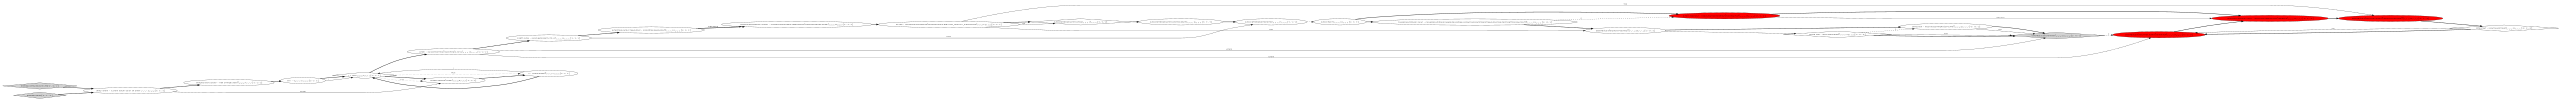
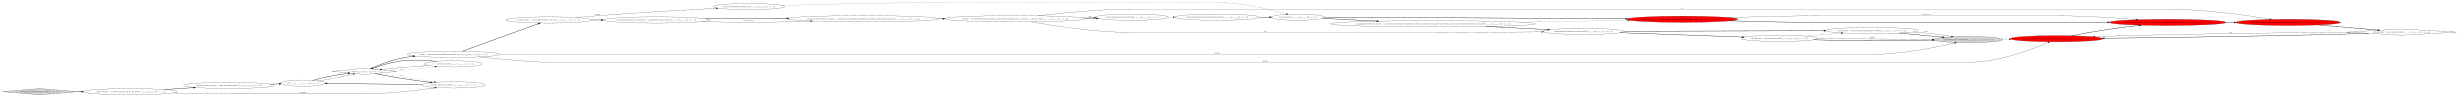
node "output.writeRawVarint32(tag)@@@15@@@['1', '1', '1']": shape diamond -> ellipse
edge "output.writeRawVarint32(tag)@@@15@@@['1', '1', '1']" -> "output.writeRawVarint32(bytes.length)@@@16@@@['1', '1', '1']": style bold -> dashed
edge "output.writeRawVarint32(bytes.length)@@@16@@@['1', '1', '1']" -> "output.writeRawBytes(bytes)@@@17@@@['1', '1', '1']": now "output.writeRawVarint32(bytes.length)@@@16@@@['1', '1', '1']" -> "output.flush()@@@18@@@['1', '1', '1']"
edge "assertEquals(tag,input.readTag())@@@20@@@['1', '0', '1']" -> "String text = input.readString()@@@21@@@['1', '0', '0']": style solid -> bold
node "String text = input.readString()@@@21@@@['1', '0', '0']": shape diamond -> ellipse
node "assertEquals(lorem,text)@@@22@@@['1', '0', '1']": shape diamond -> ellipse
edge "builder.append(lorem)@@@8@@@['1', '1', '1']" -> "i += lorem.length()@@@7@@@['1', '1', '1']": now "builder.append(lorem)@@@8@@@['1', '1', '1']" -> "int i = 0@@@5@@@['1', '1', '1']"
node "testReadString['0', '1', '0']": removed
